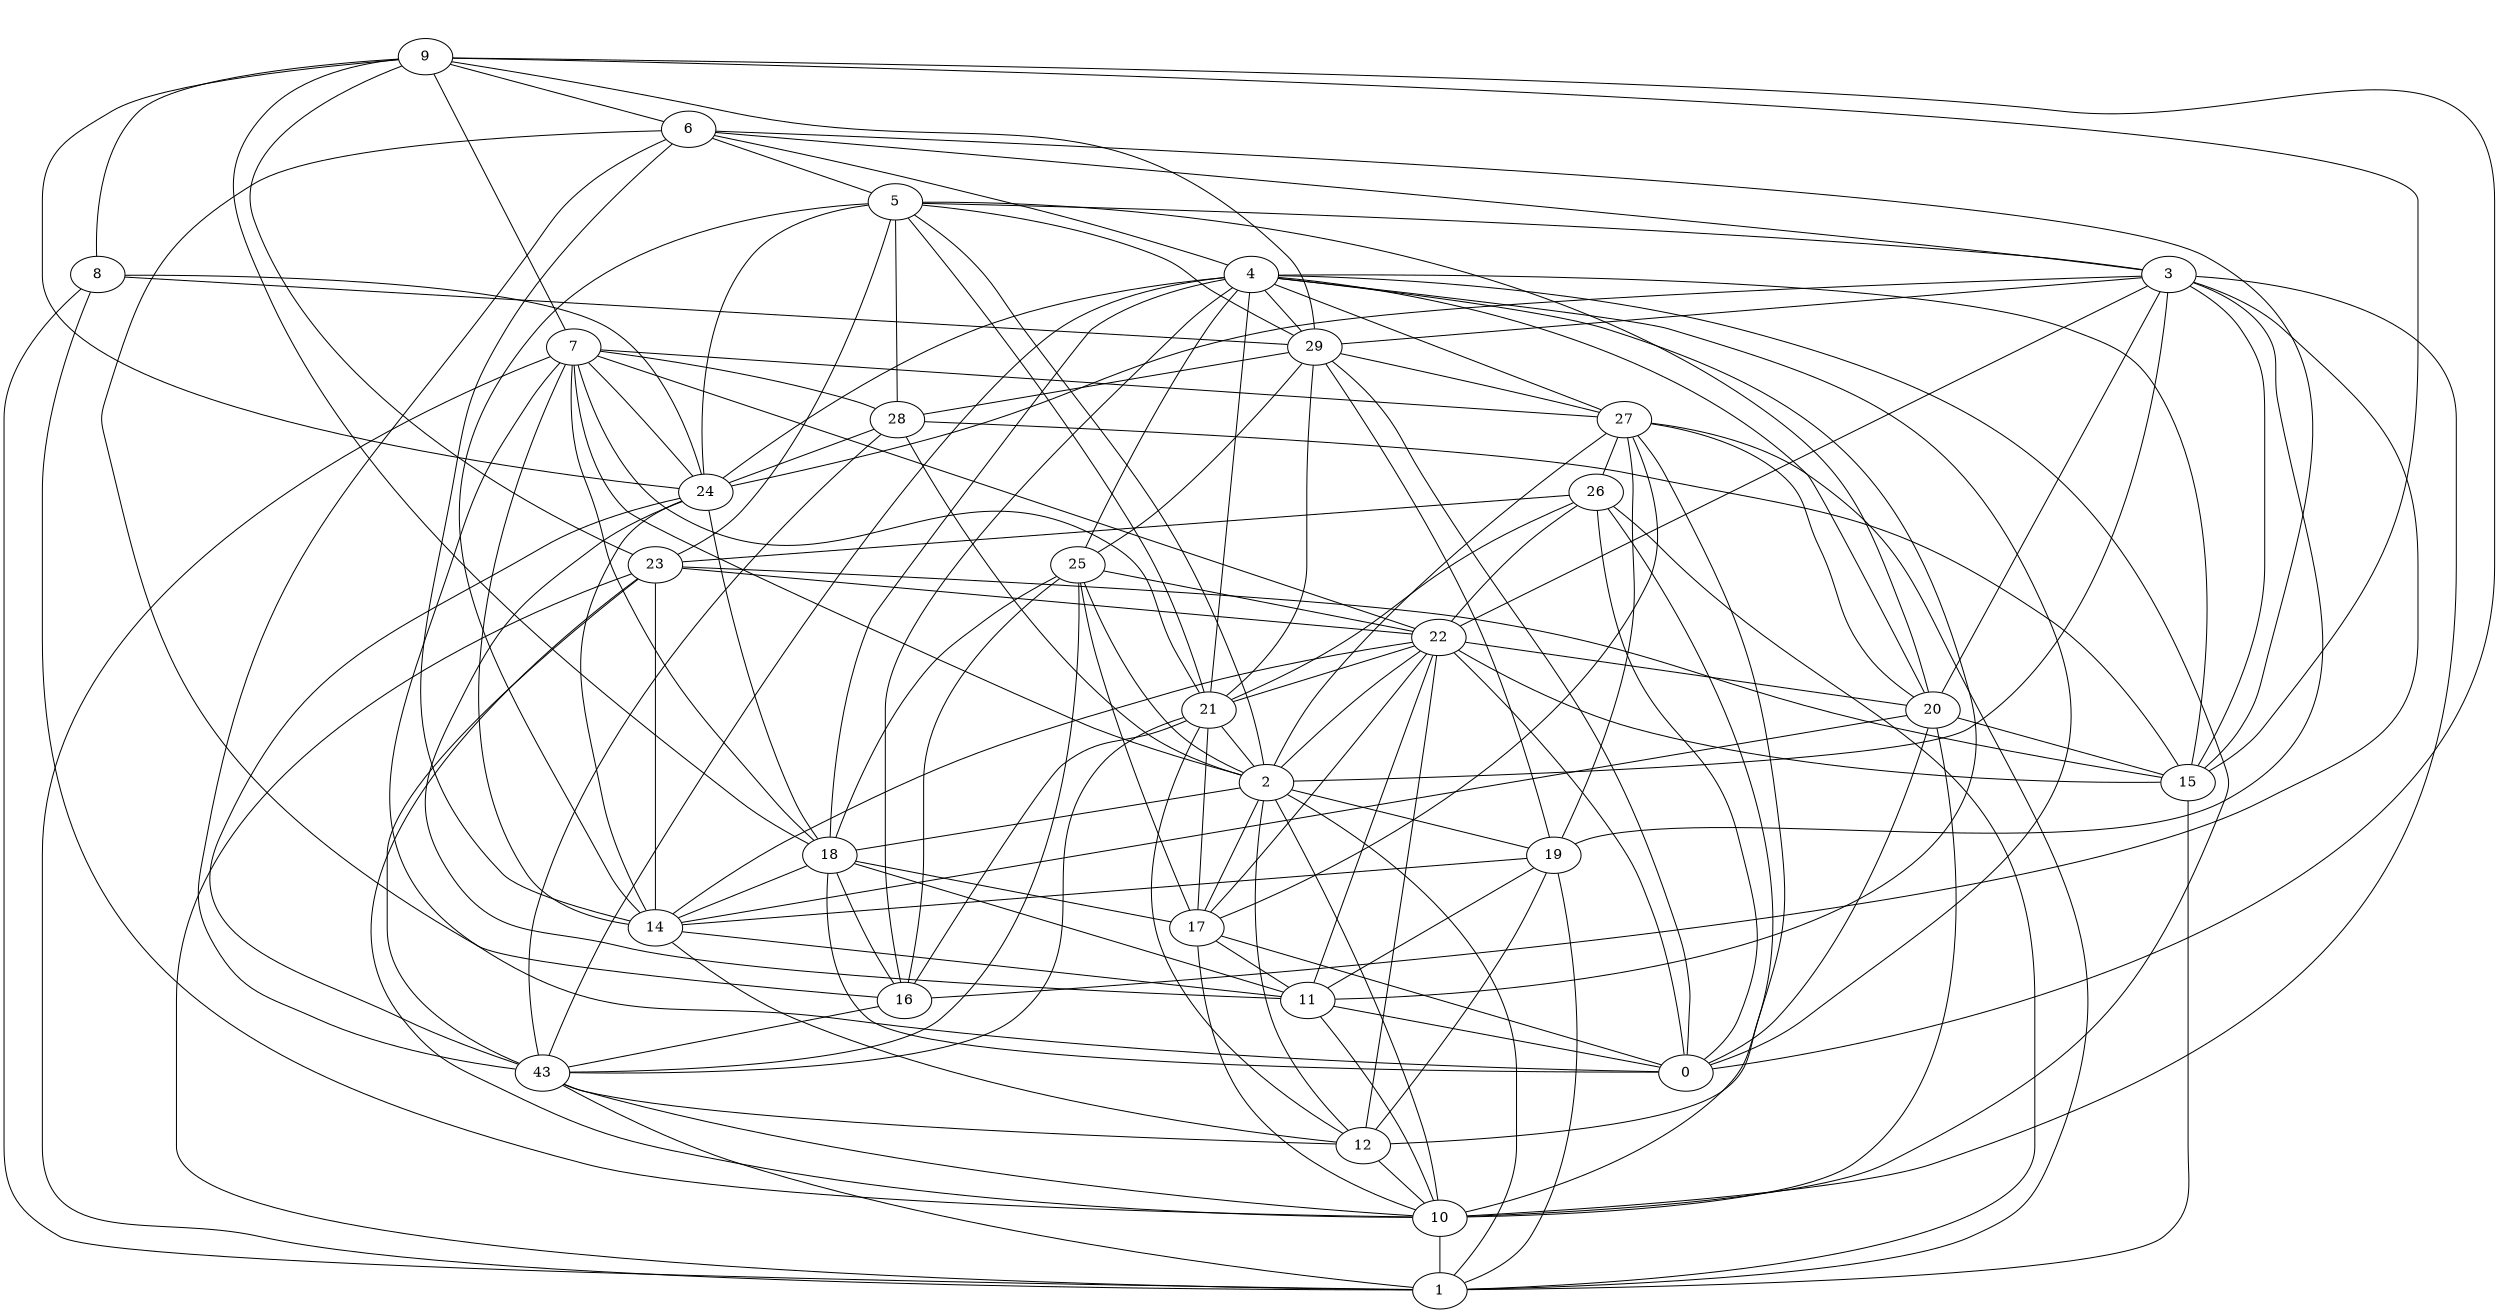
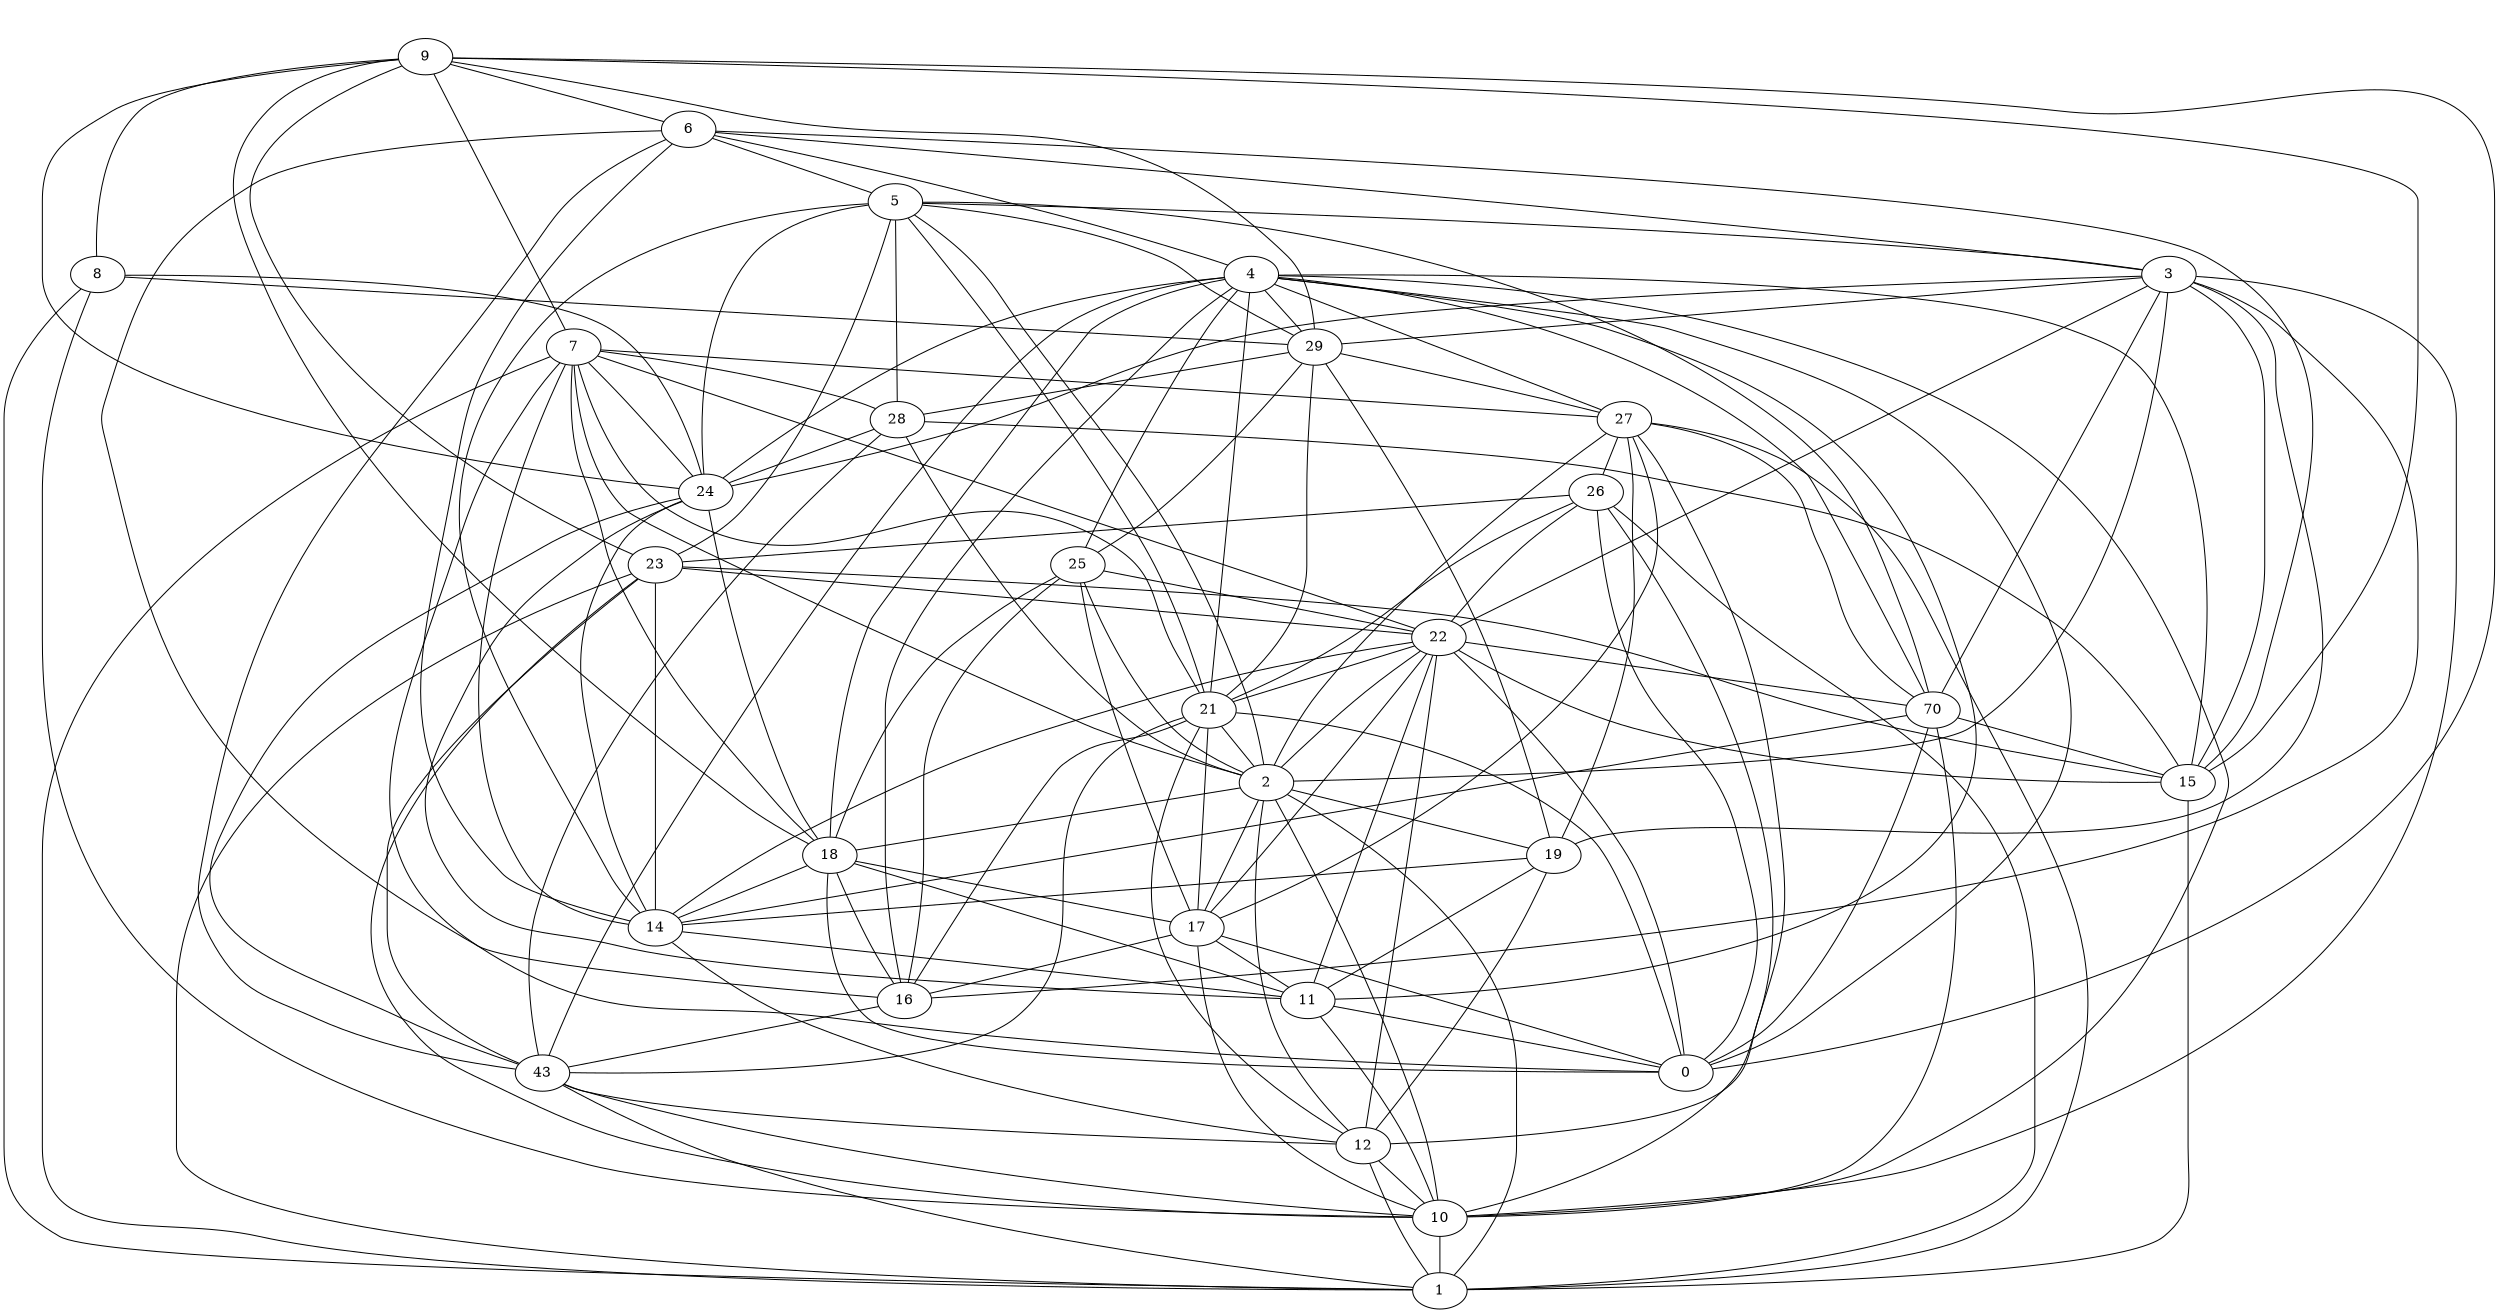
edge "29" -- "0": now "21" -- "0"
node "20": label "20" -> "70"
edge "25" -- "43": removed
edge "17" -- "16": added
edge "19" -- "1": now "12" -- "1"
